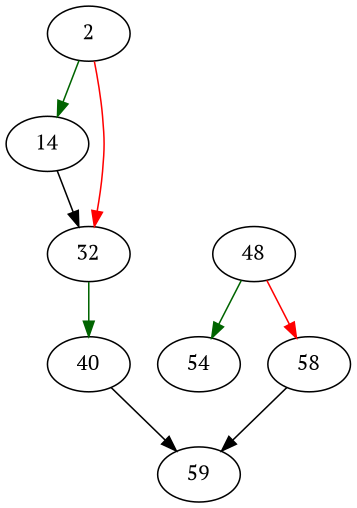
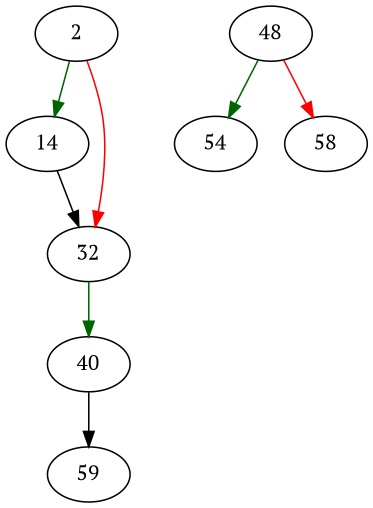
edge "58" -> "59": removed
